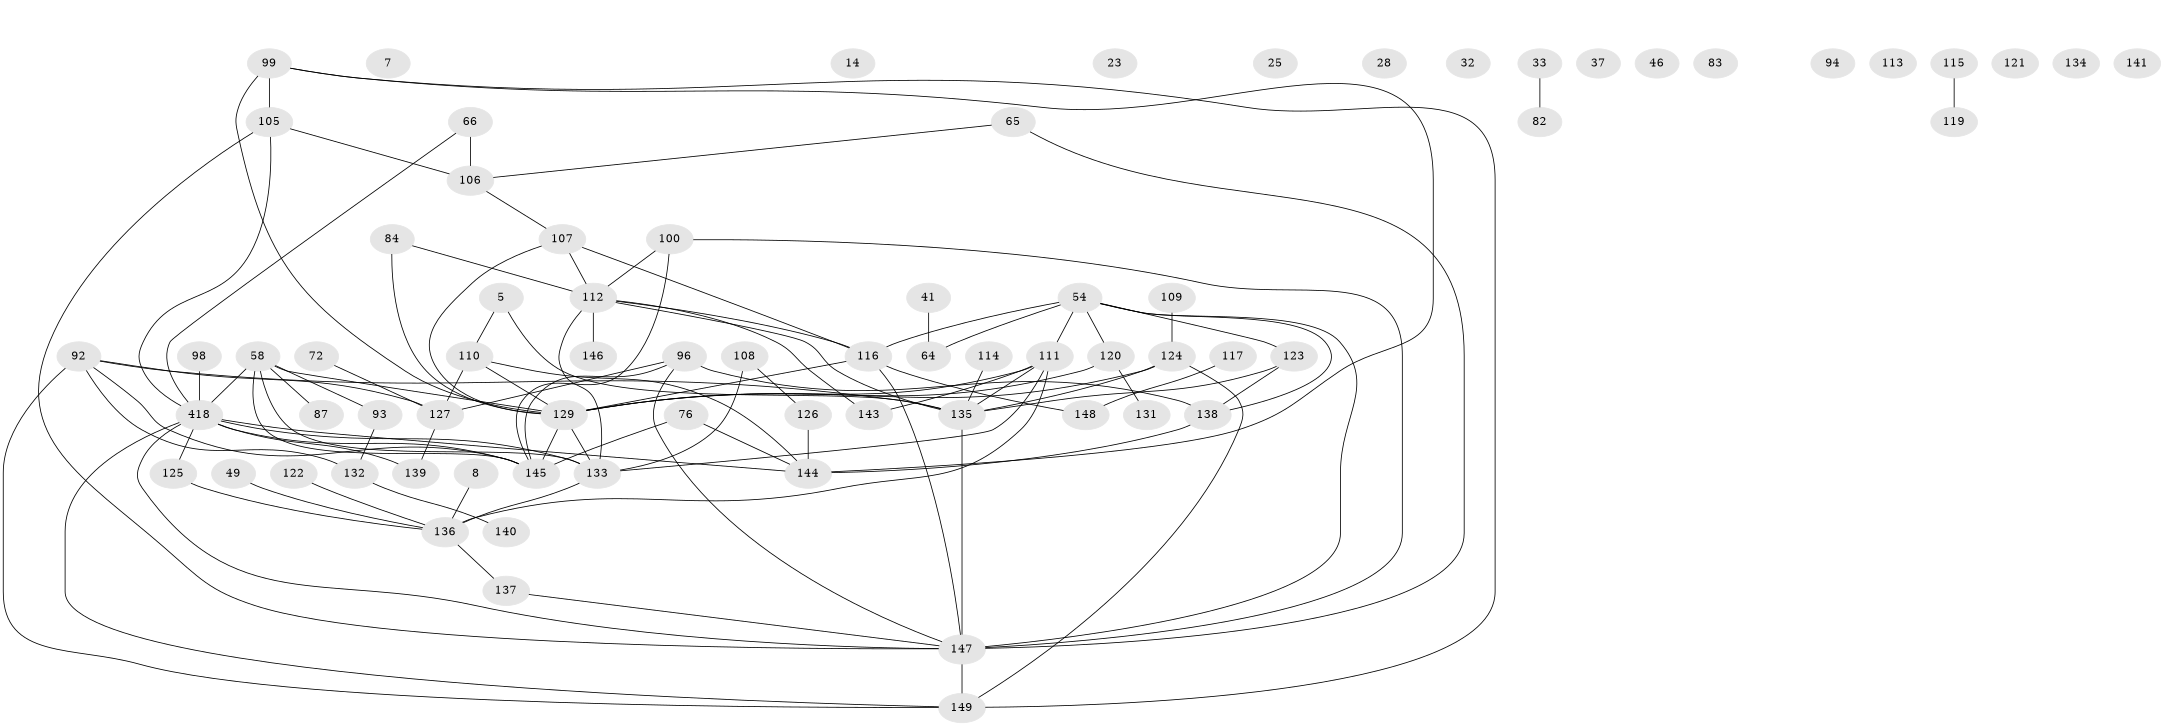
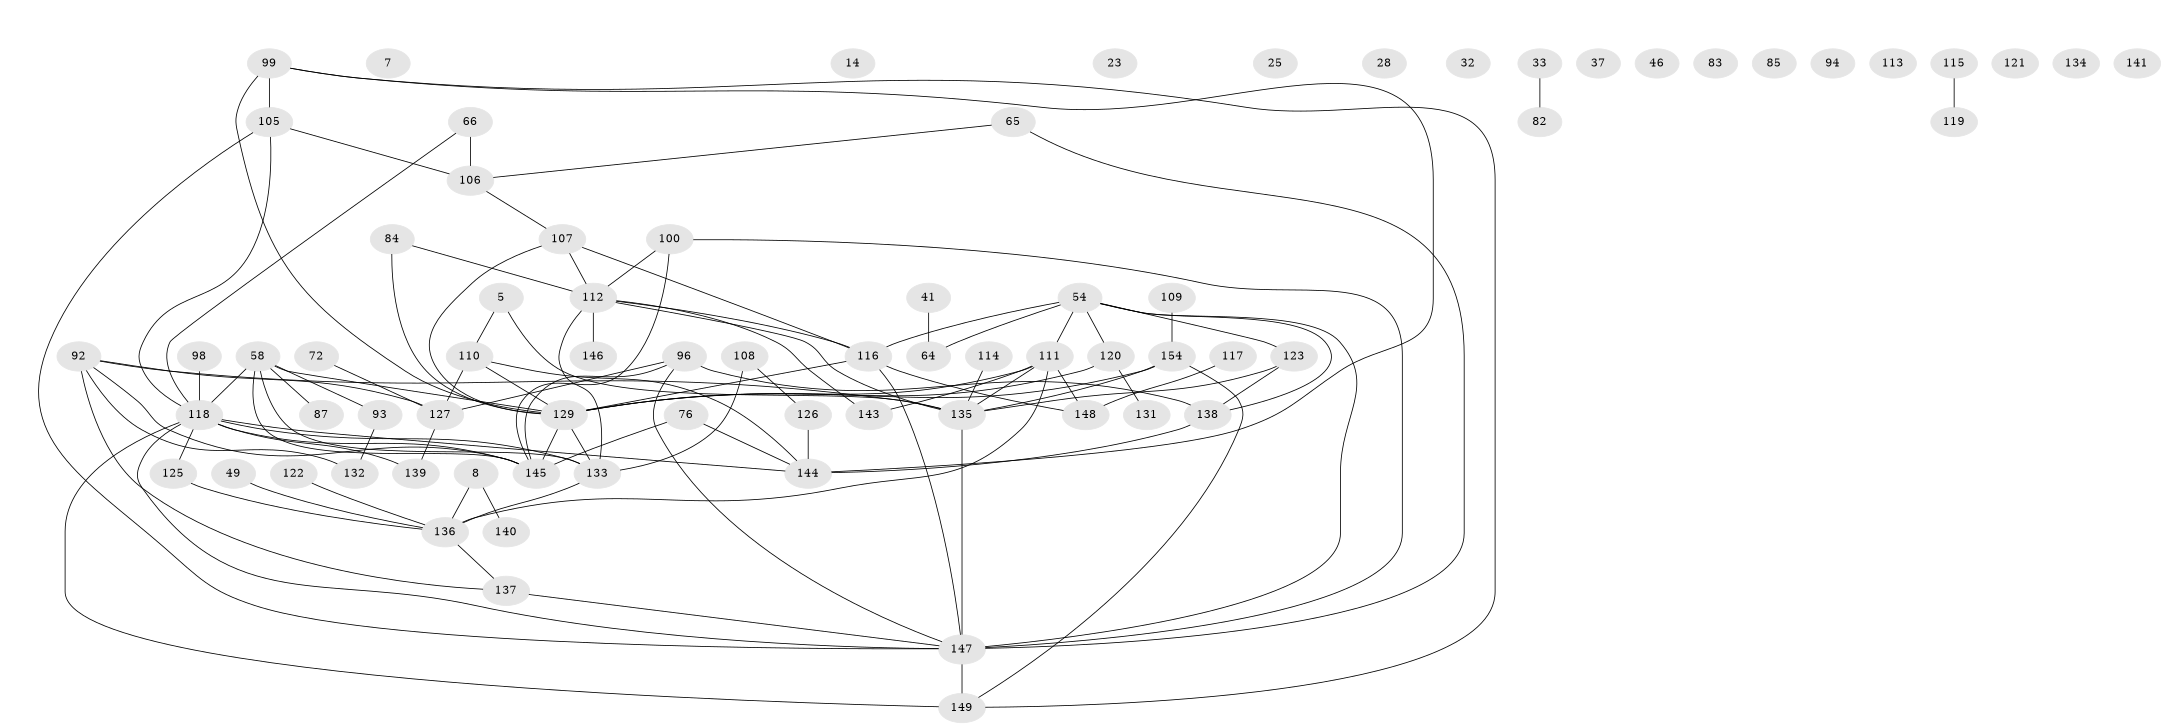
node "85": added
node "124": label "124" -> "154"
node "418": label "418" -> "118"
edge "111" -- "133": now "111" -- "148"
edge "132" -- "140": now "8" -- "140"
edge "92" -- "149": now "92" -- "137"
